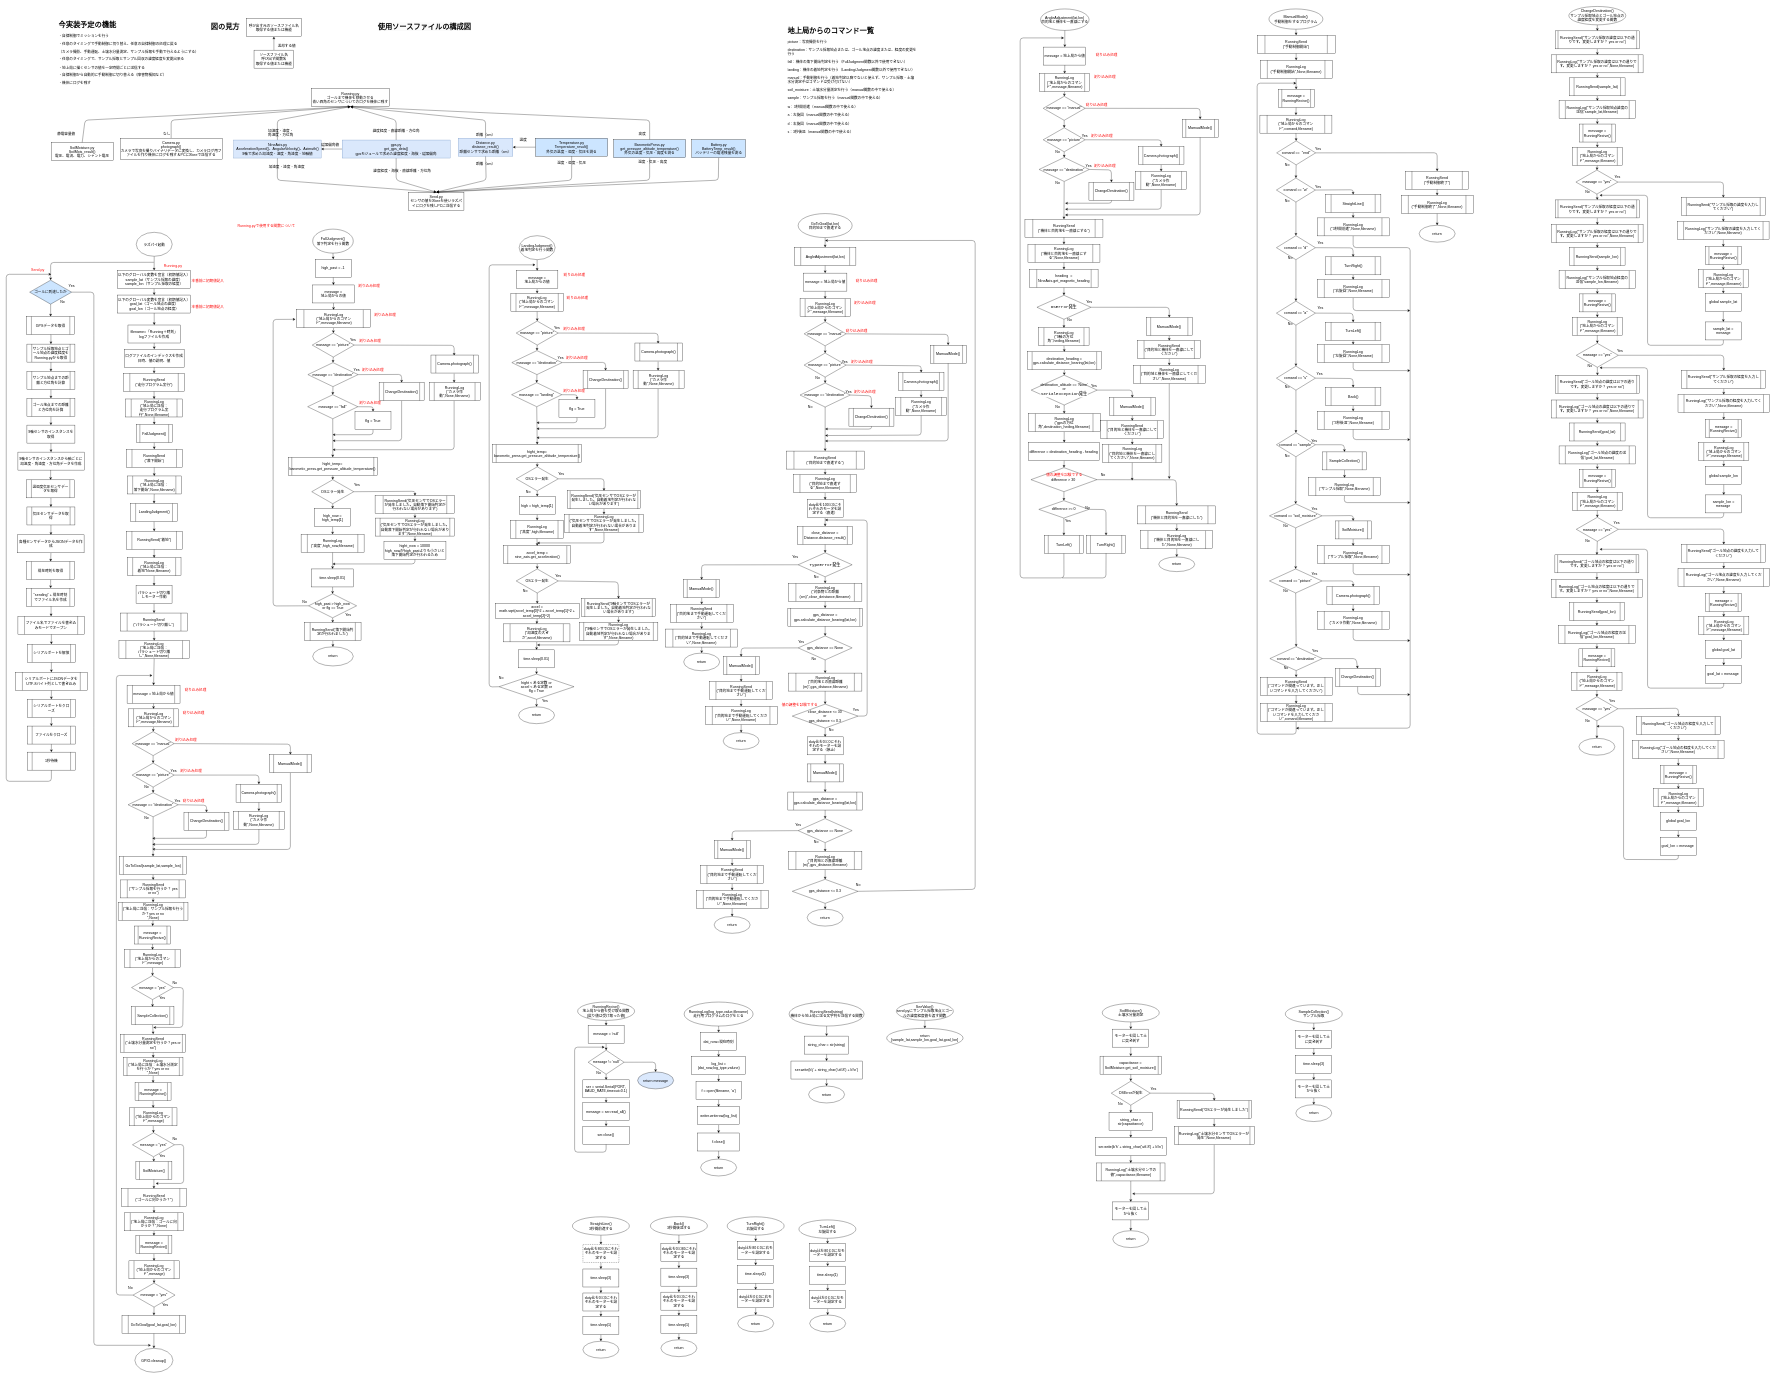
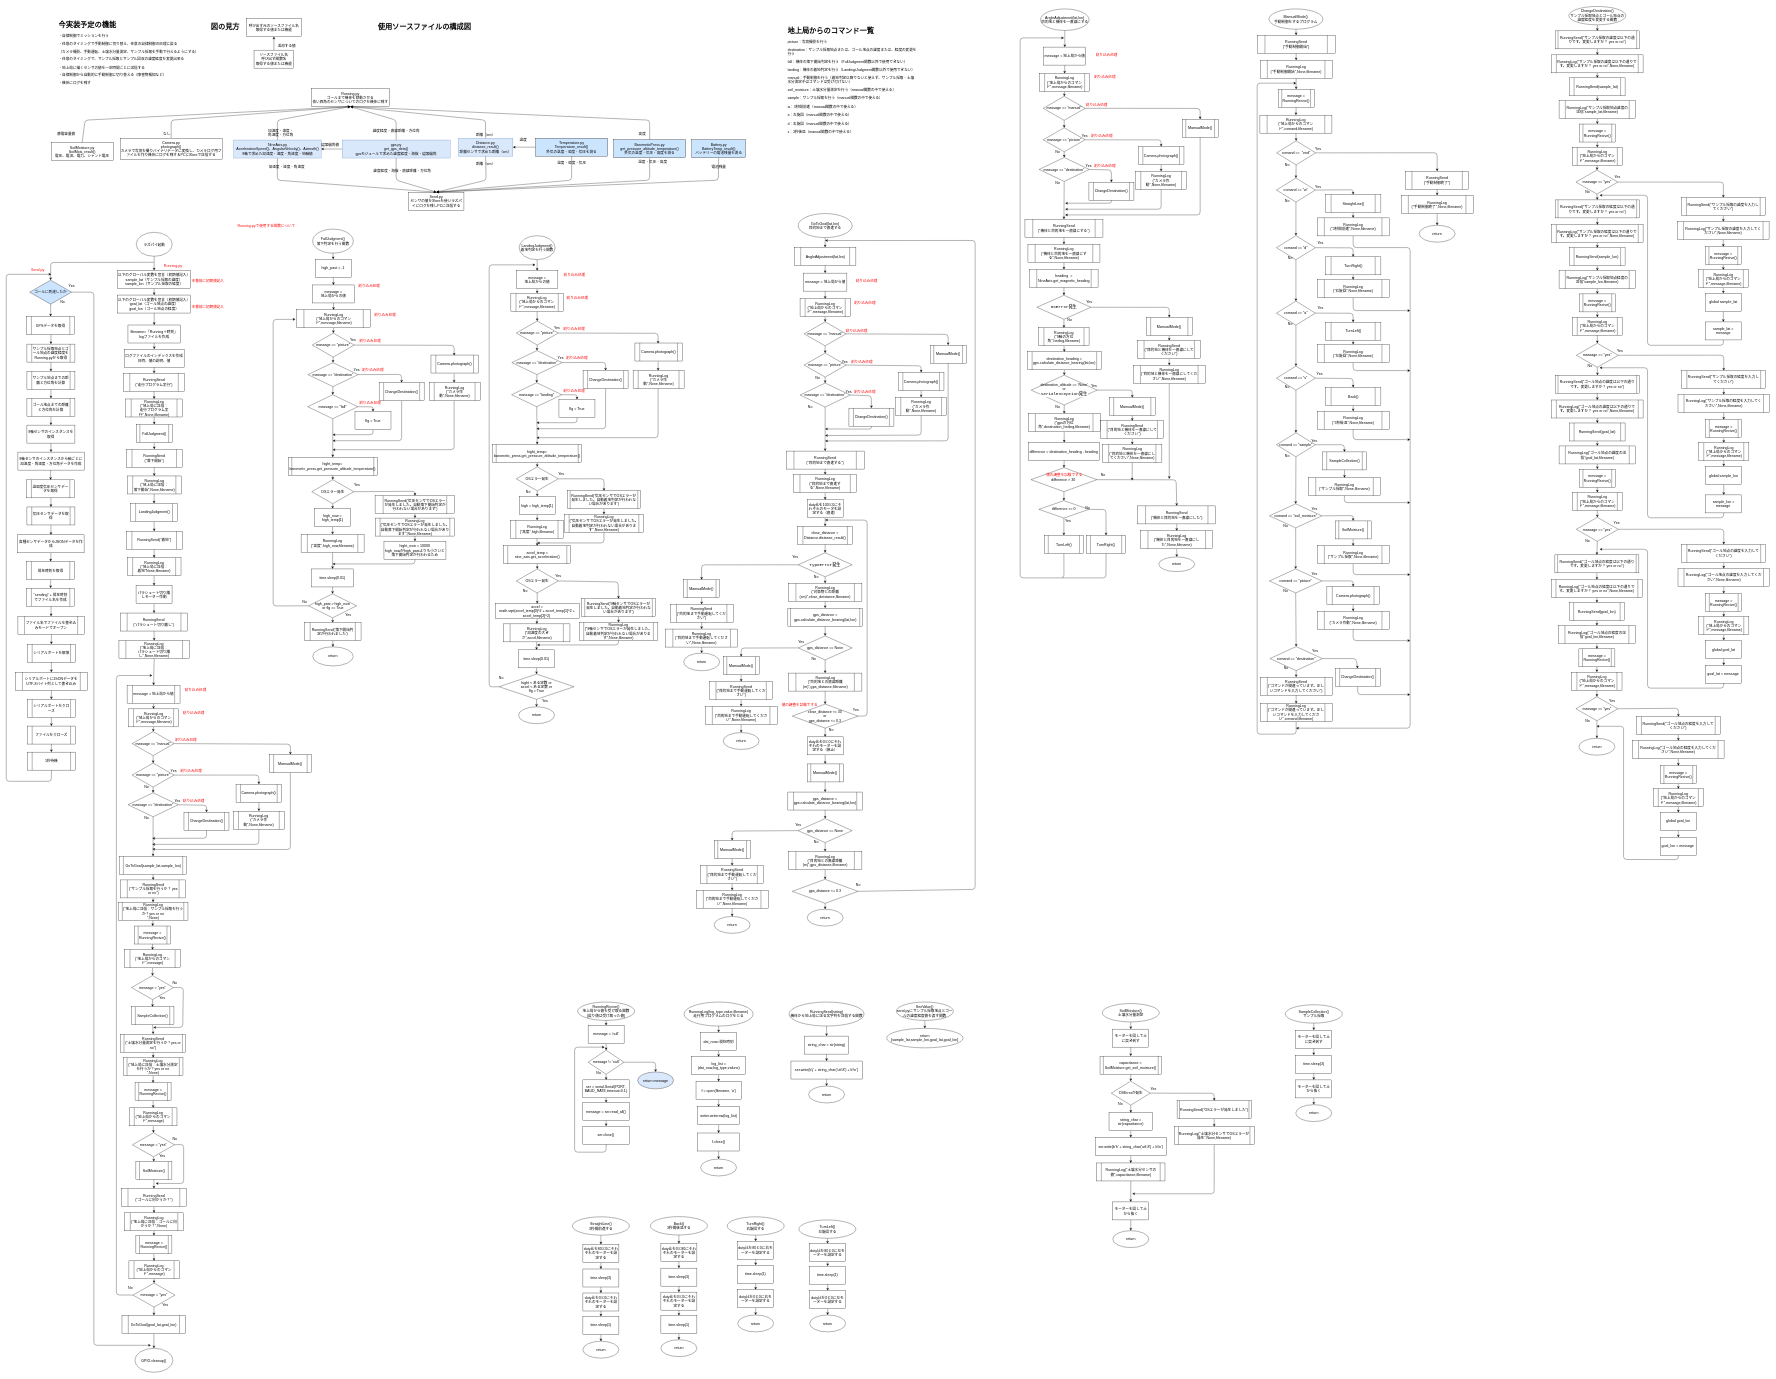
node "電池残量": added
node "duty比を80と0にそれぞれのモーターを設定する": style dashed -> solid
